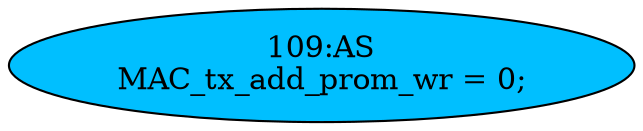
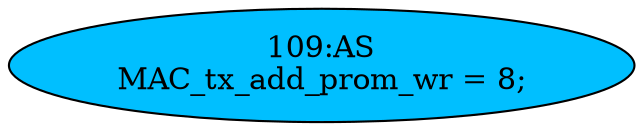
node "109:AS MAC_tx_add_prom_wr = 0;": label "109:AS MAC_tx_add_prom_wr = 0;" -> "109:AS MAC_tx_add_prom_wr = 8;"
